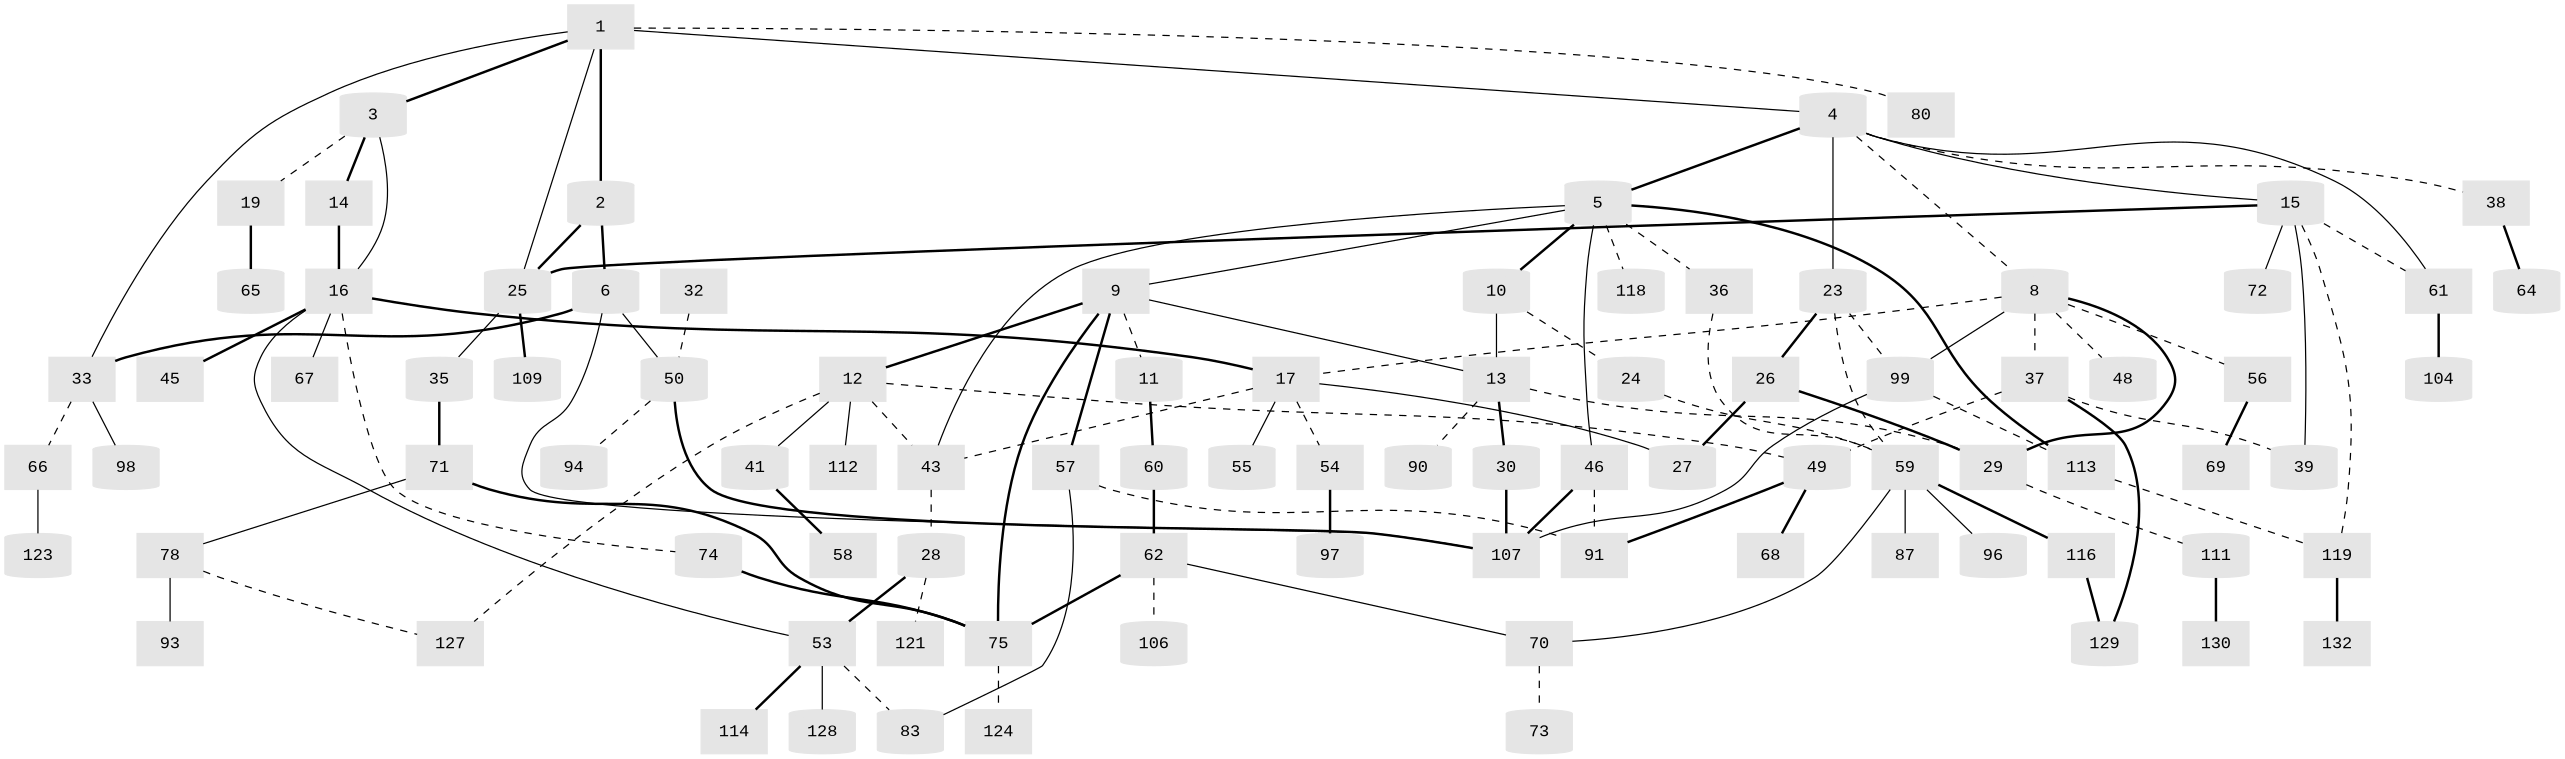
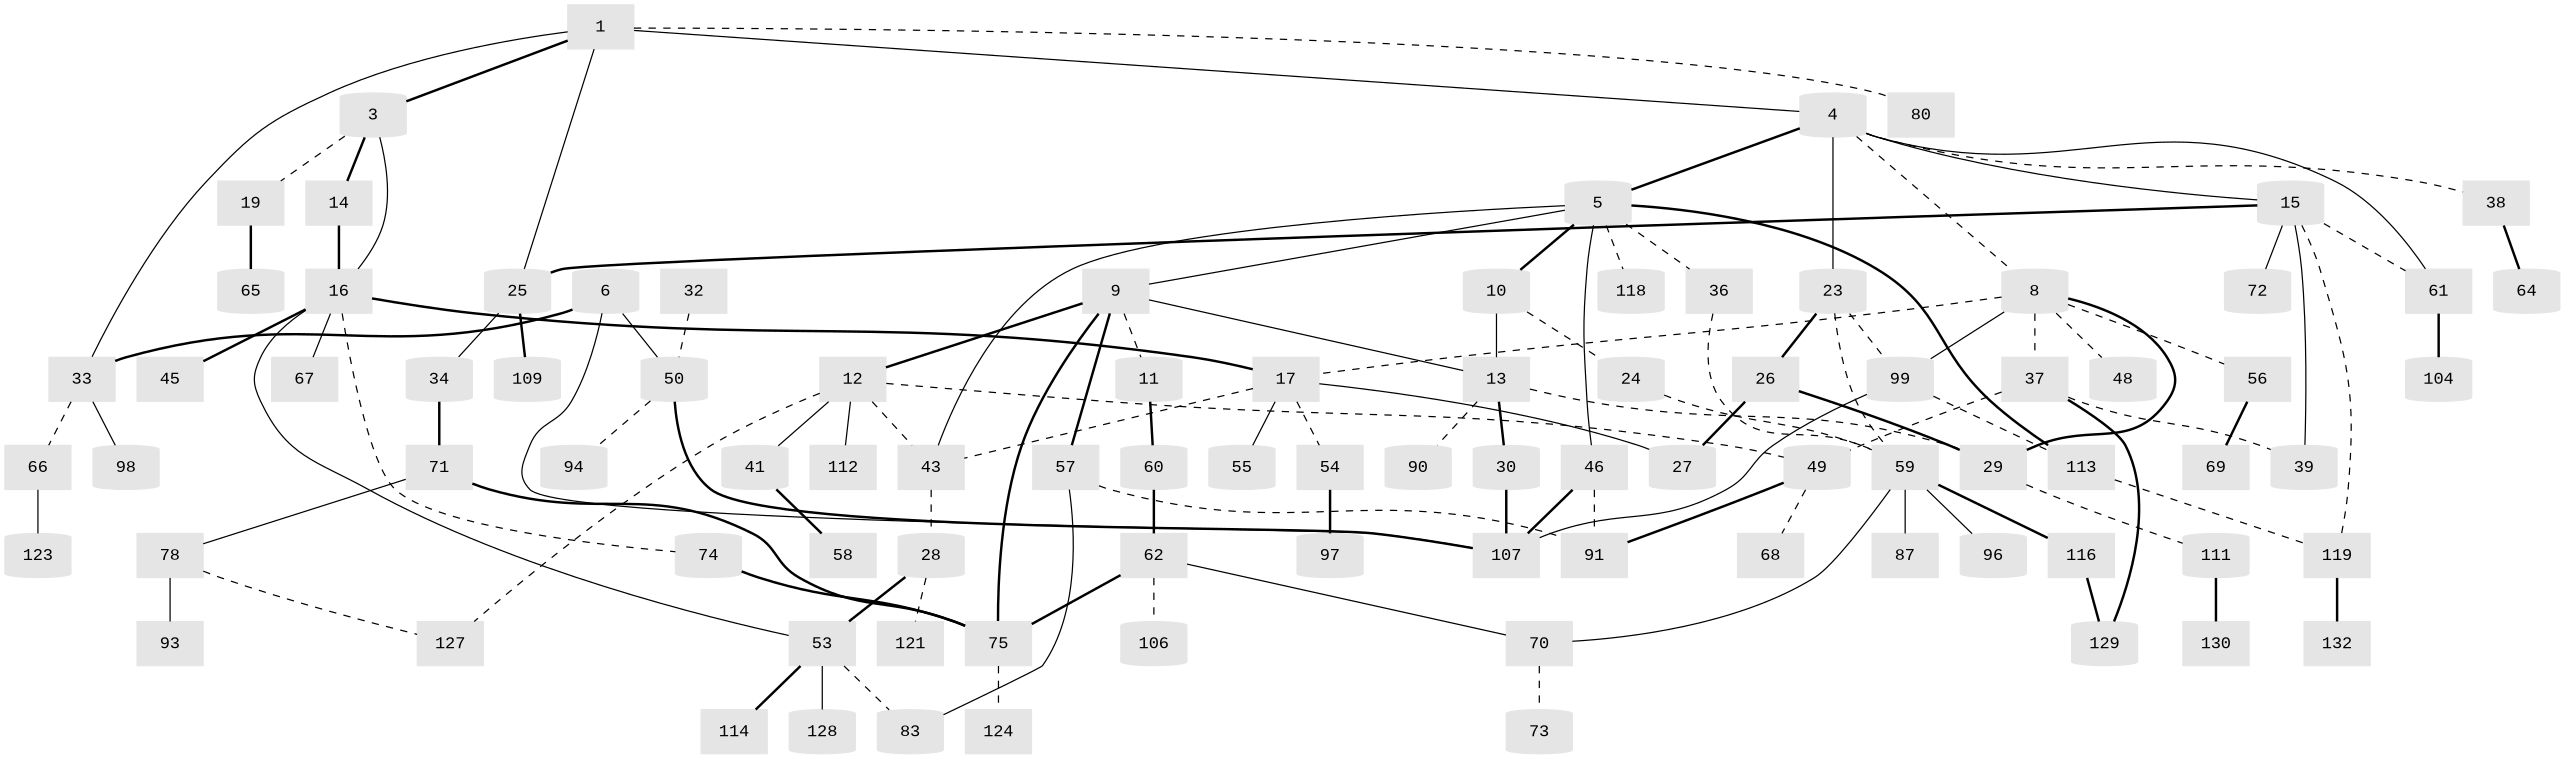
node "2": removed
node "35": label "35" -> "34"
edge "49" -- "68": style bold -> dashed
